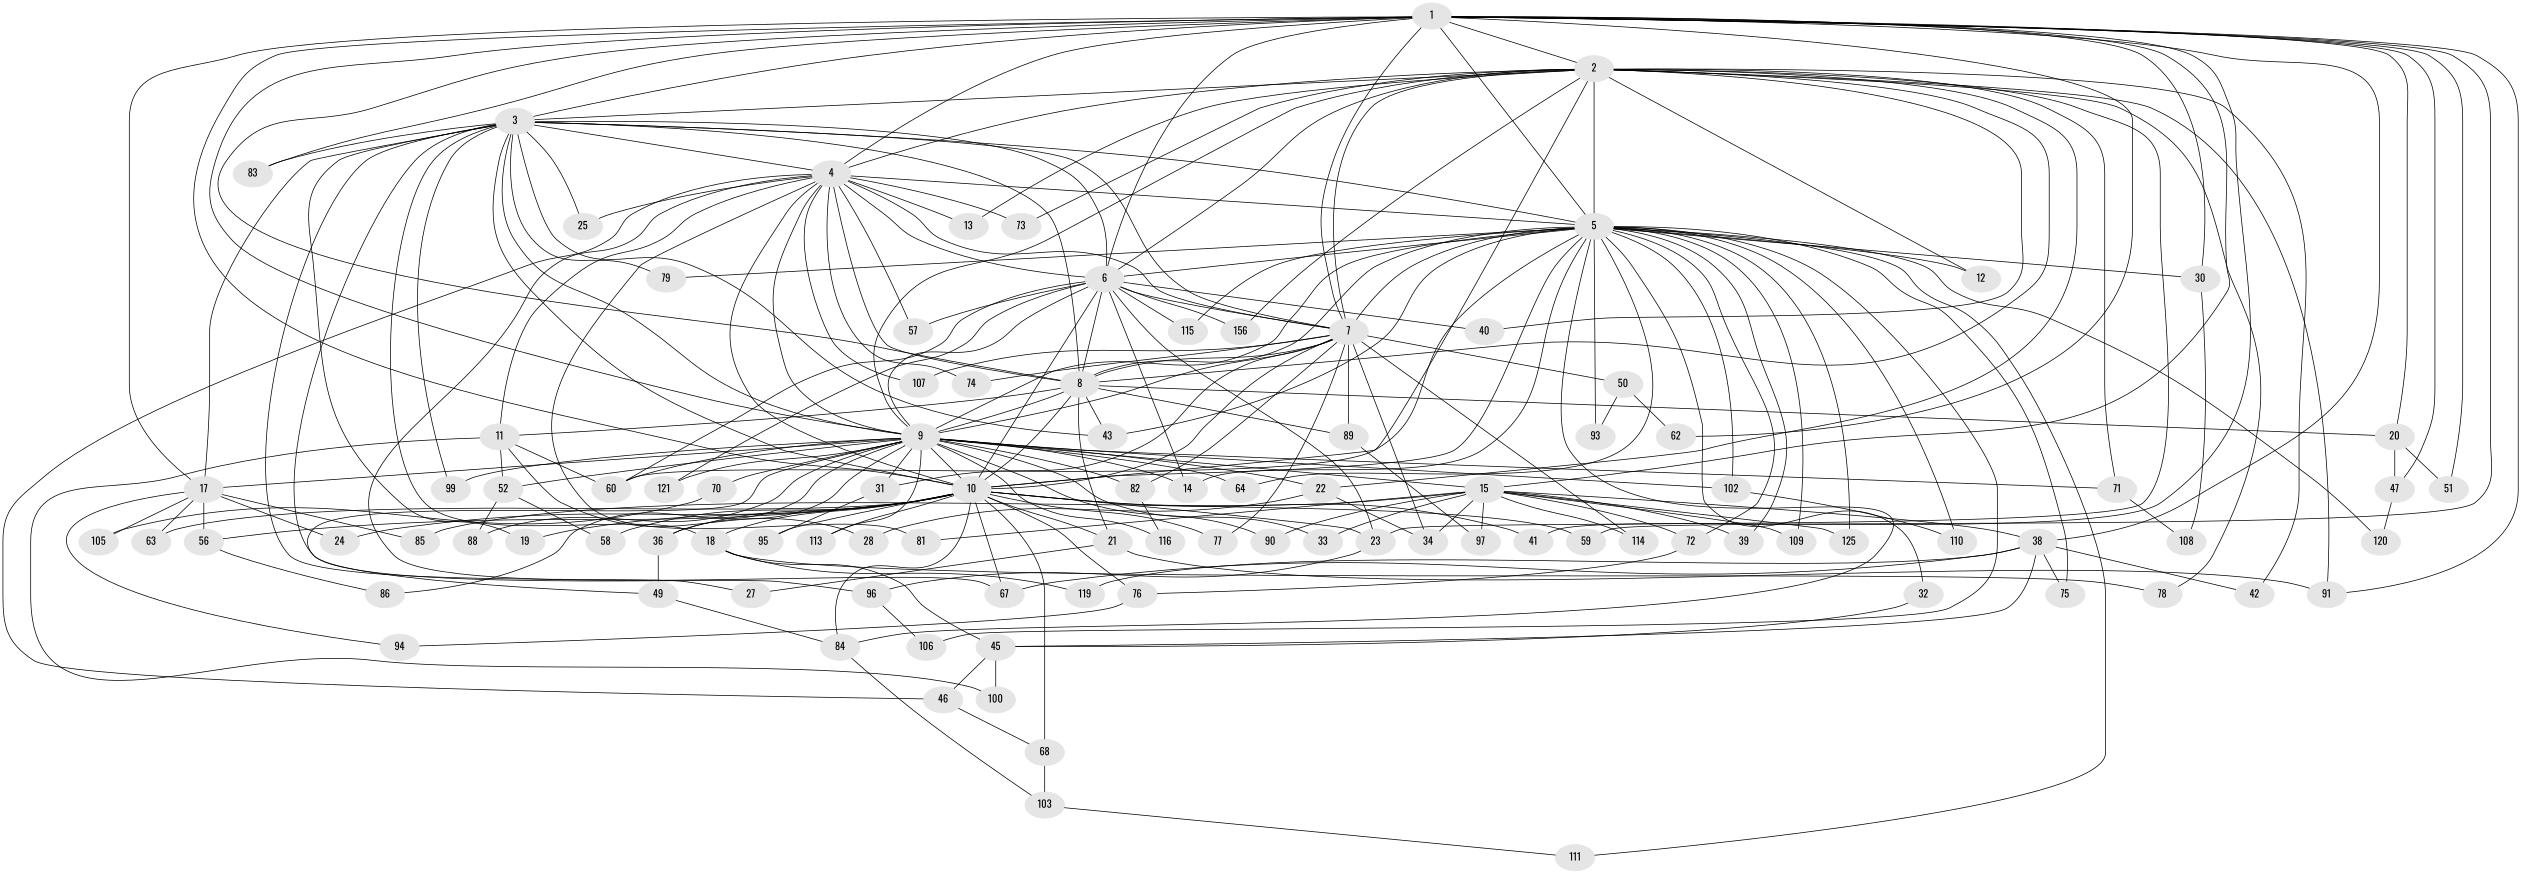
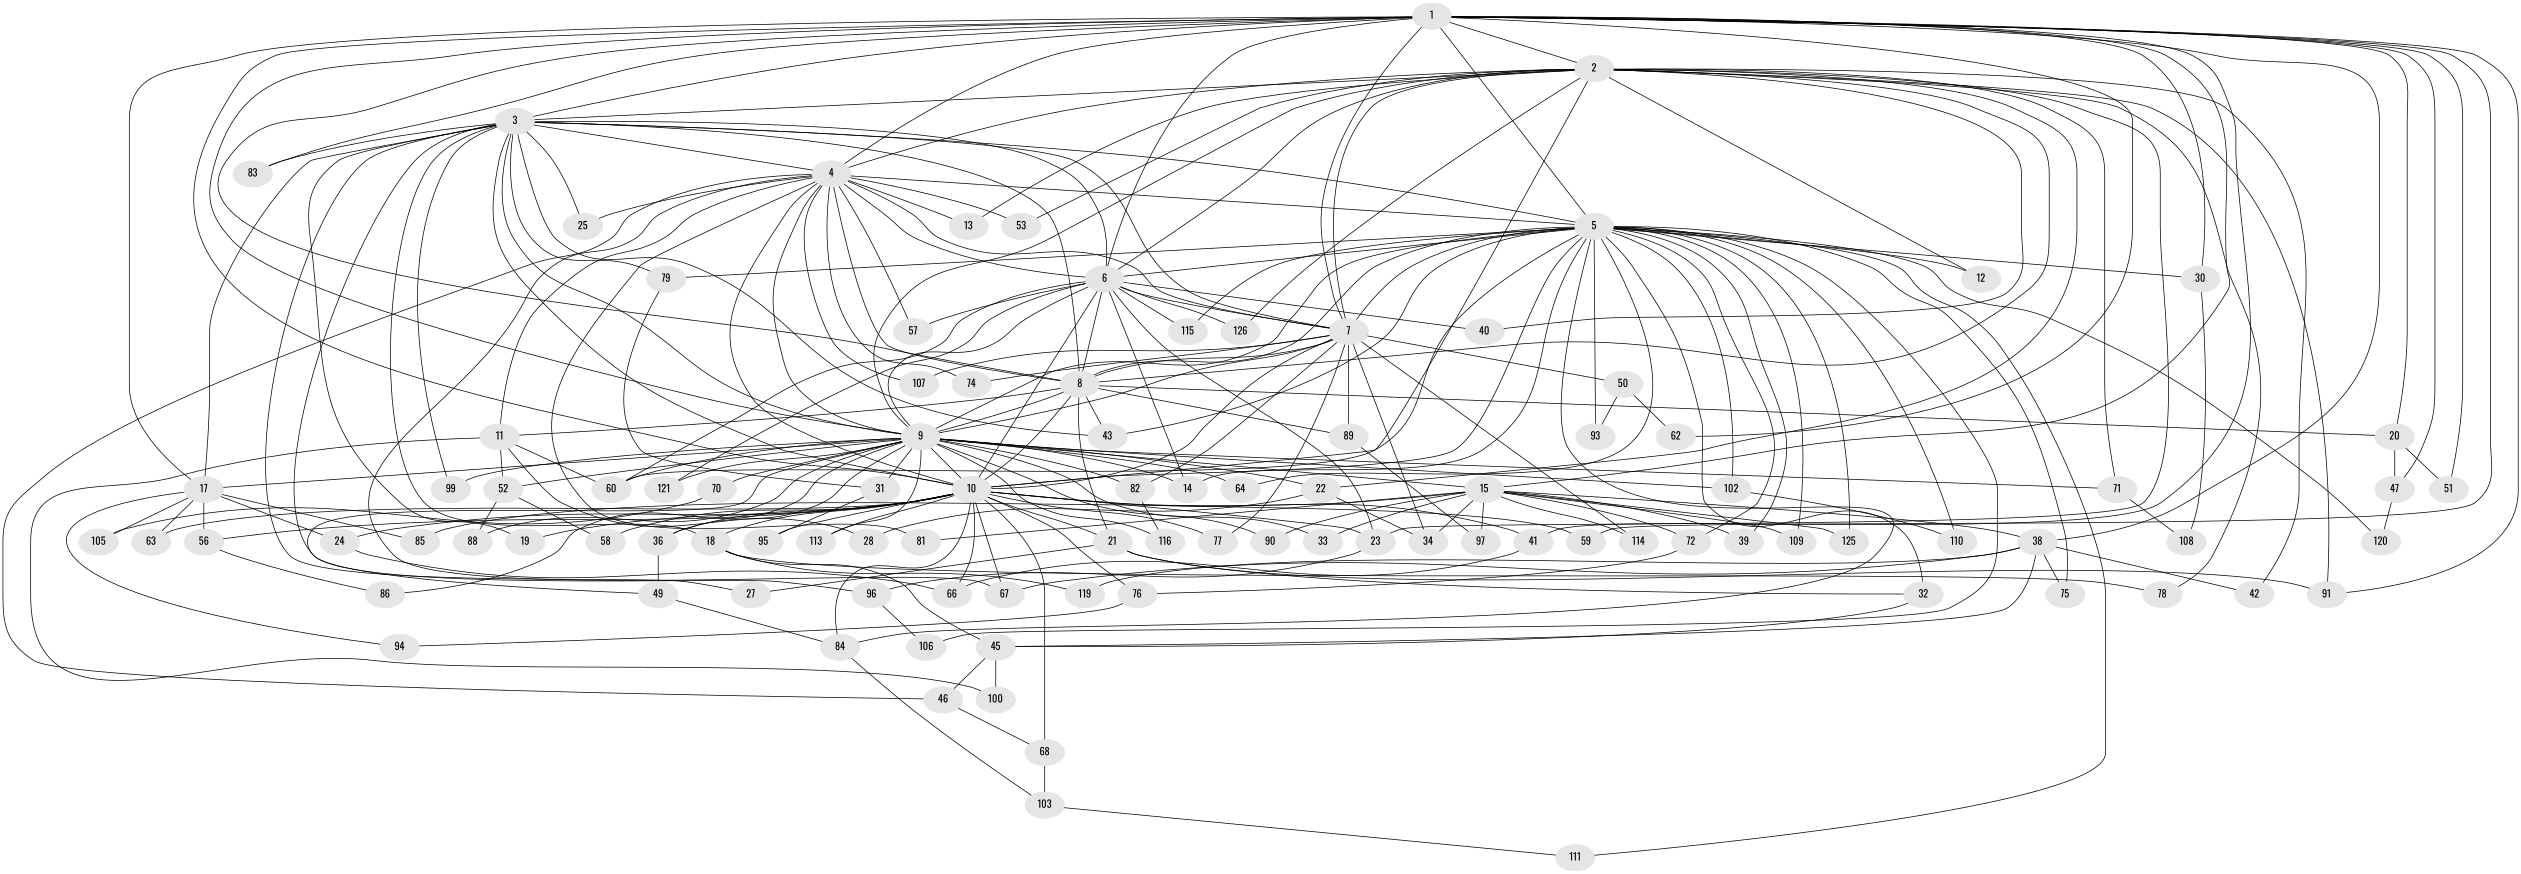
edge "2" -- "5": removed
node "73": label "73" -> "53"
node "156": label "156" -> "126"
edge "7" -- "31": now "79" -- "31"
edge "21" -- "32": added
node "66": added
